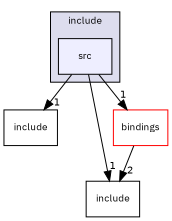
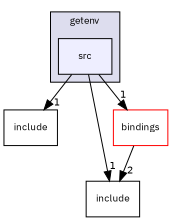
cluster "include": label "include" -> "getenv"
